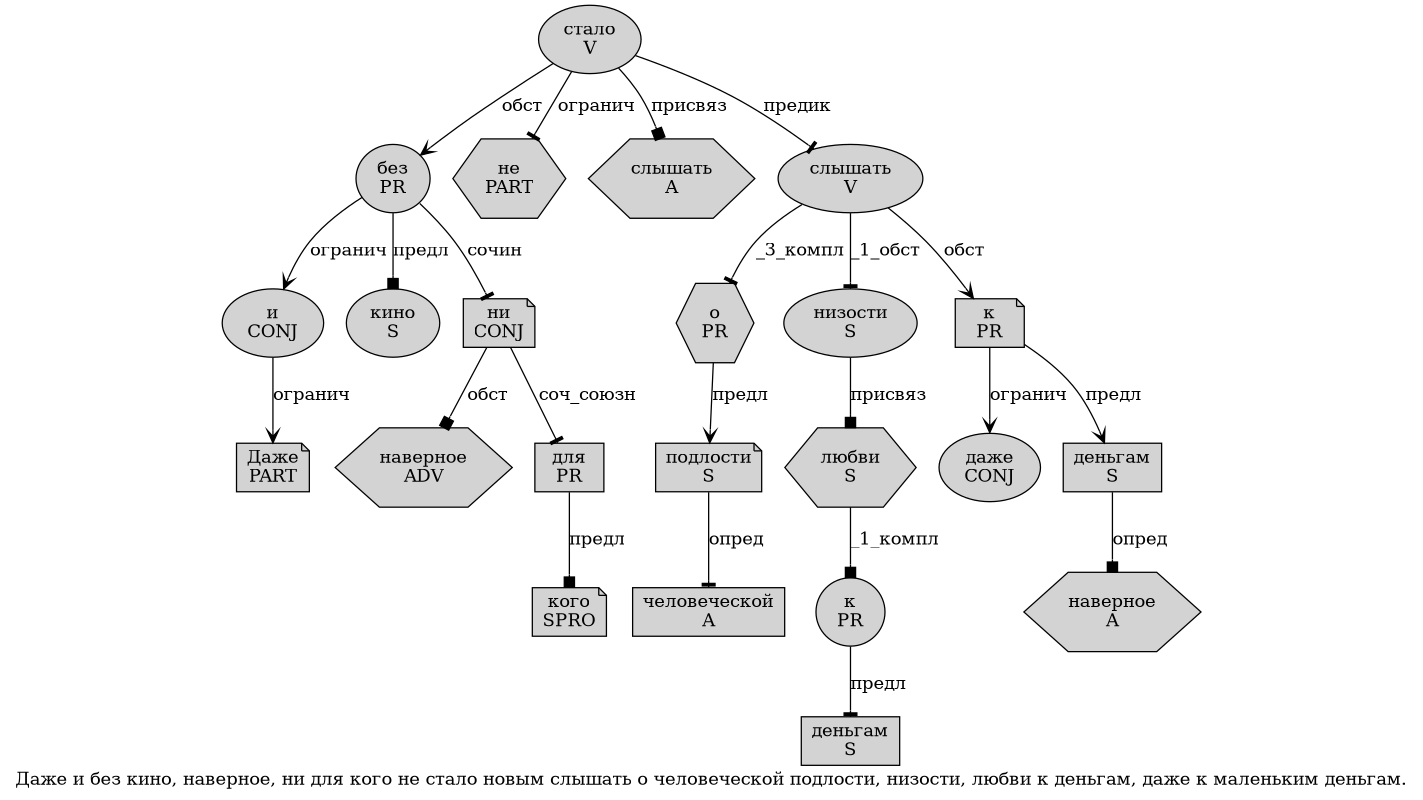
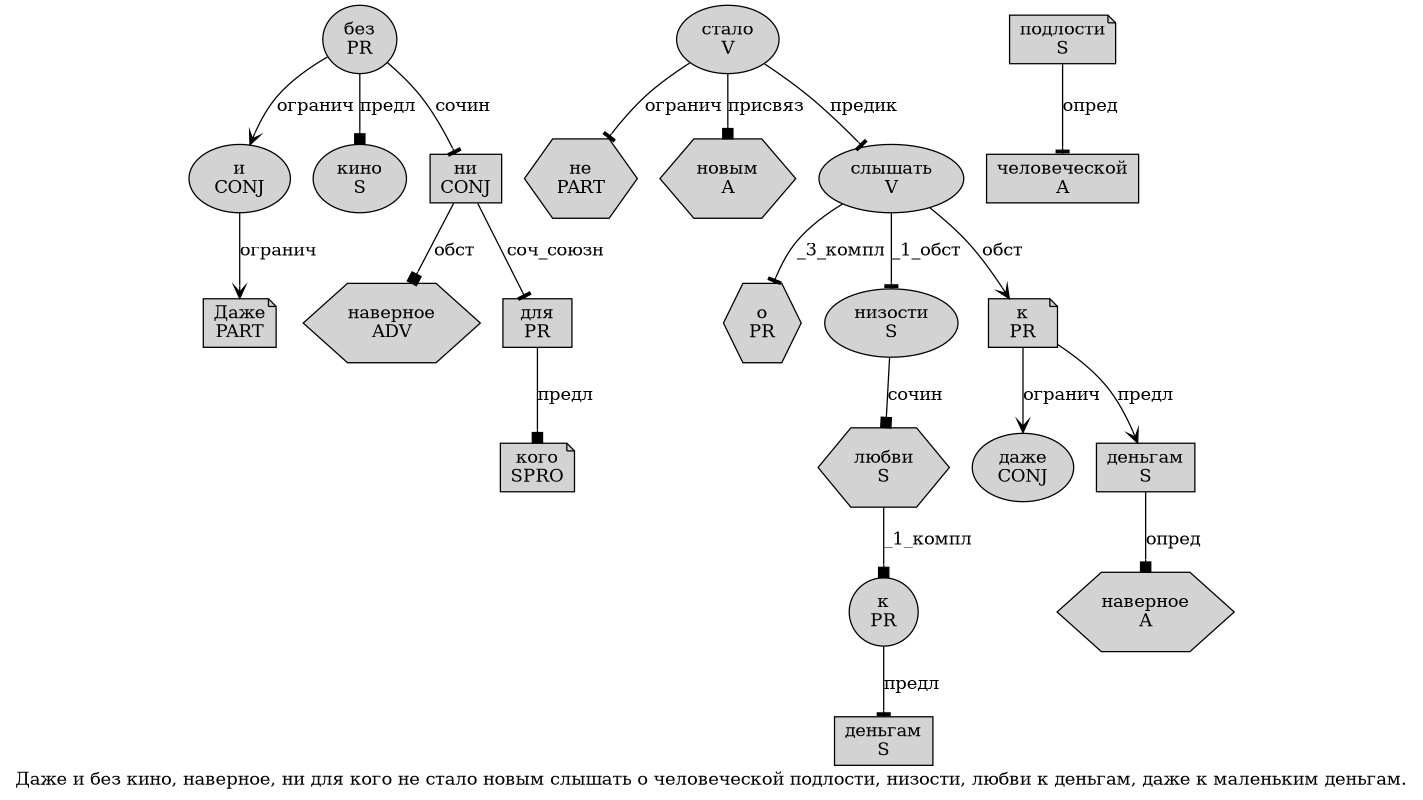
edge "стало V" -> "без PR": removed, label "обст"
node "слышать A": label "слышать A" -> "новым A"
node "ни CONJ": shape note -> box
edge "низости S" -> "любви S": label "присвяз" -> "сочин"
edge "о PR" -> "подлости S": removed, label "предл"
